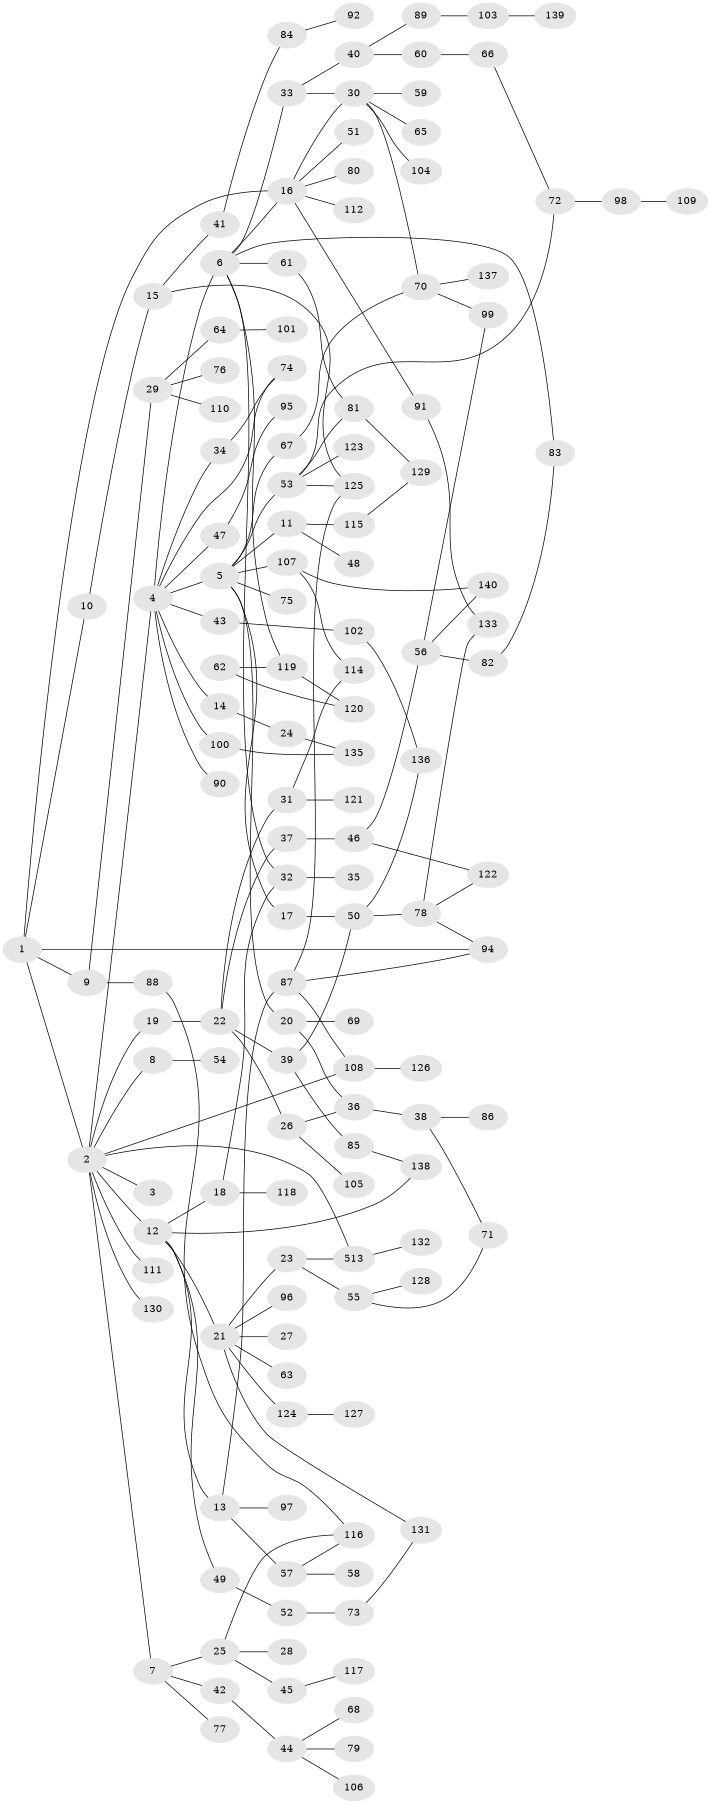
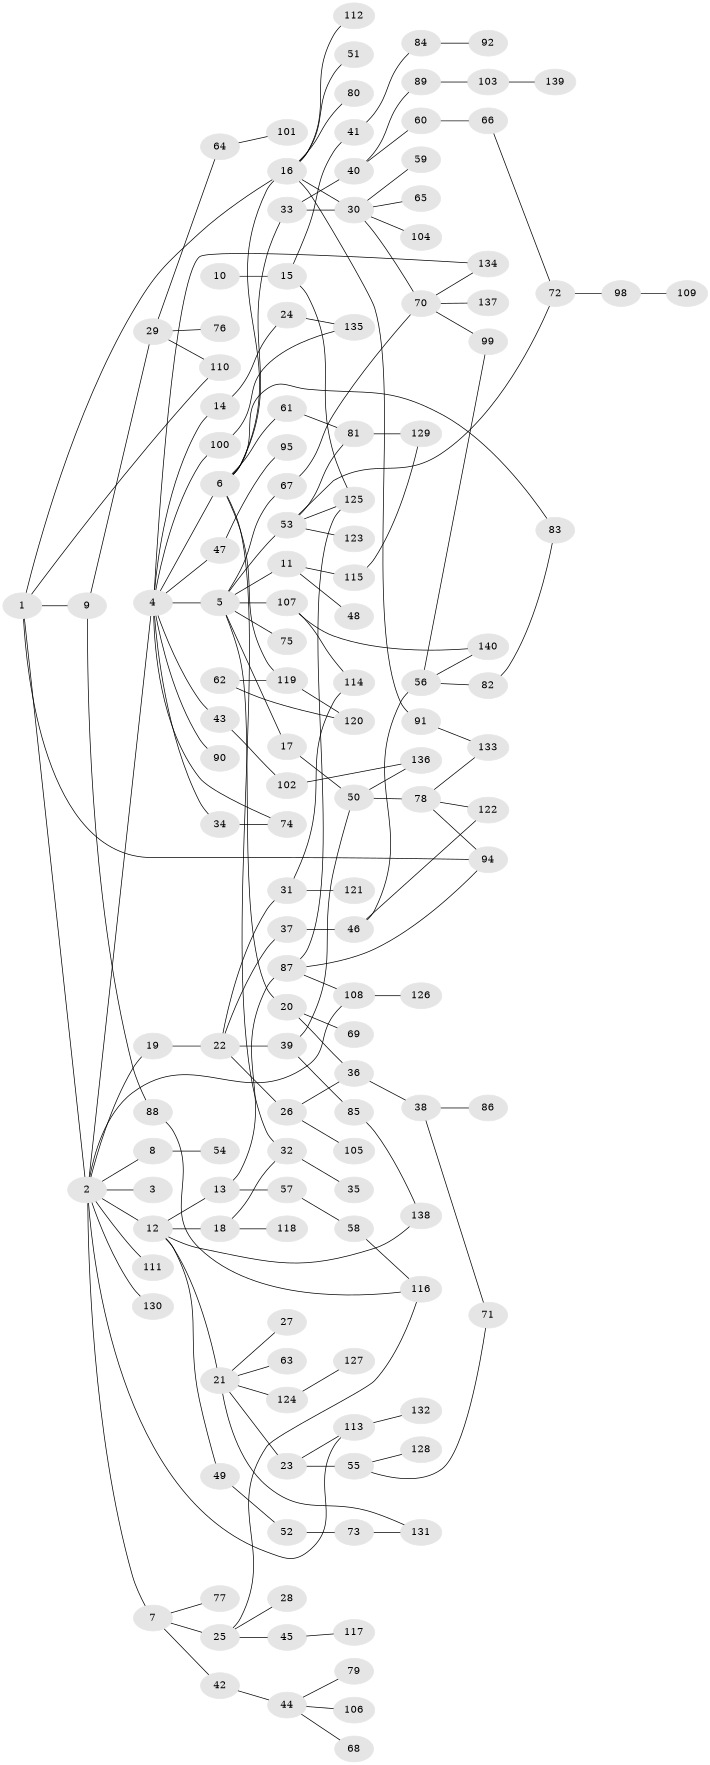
node "134": added
edge "10" -- "1": now "110" -- "1"
node "513": label "513" -> "113"
node "96": removed
node "97": removed
edge "116" -- "57": now "116" -- "58"
